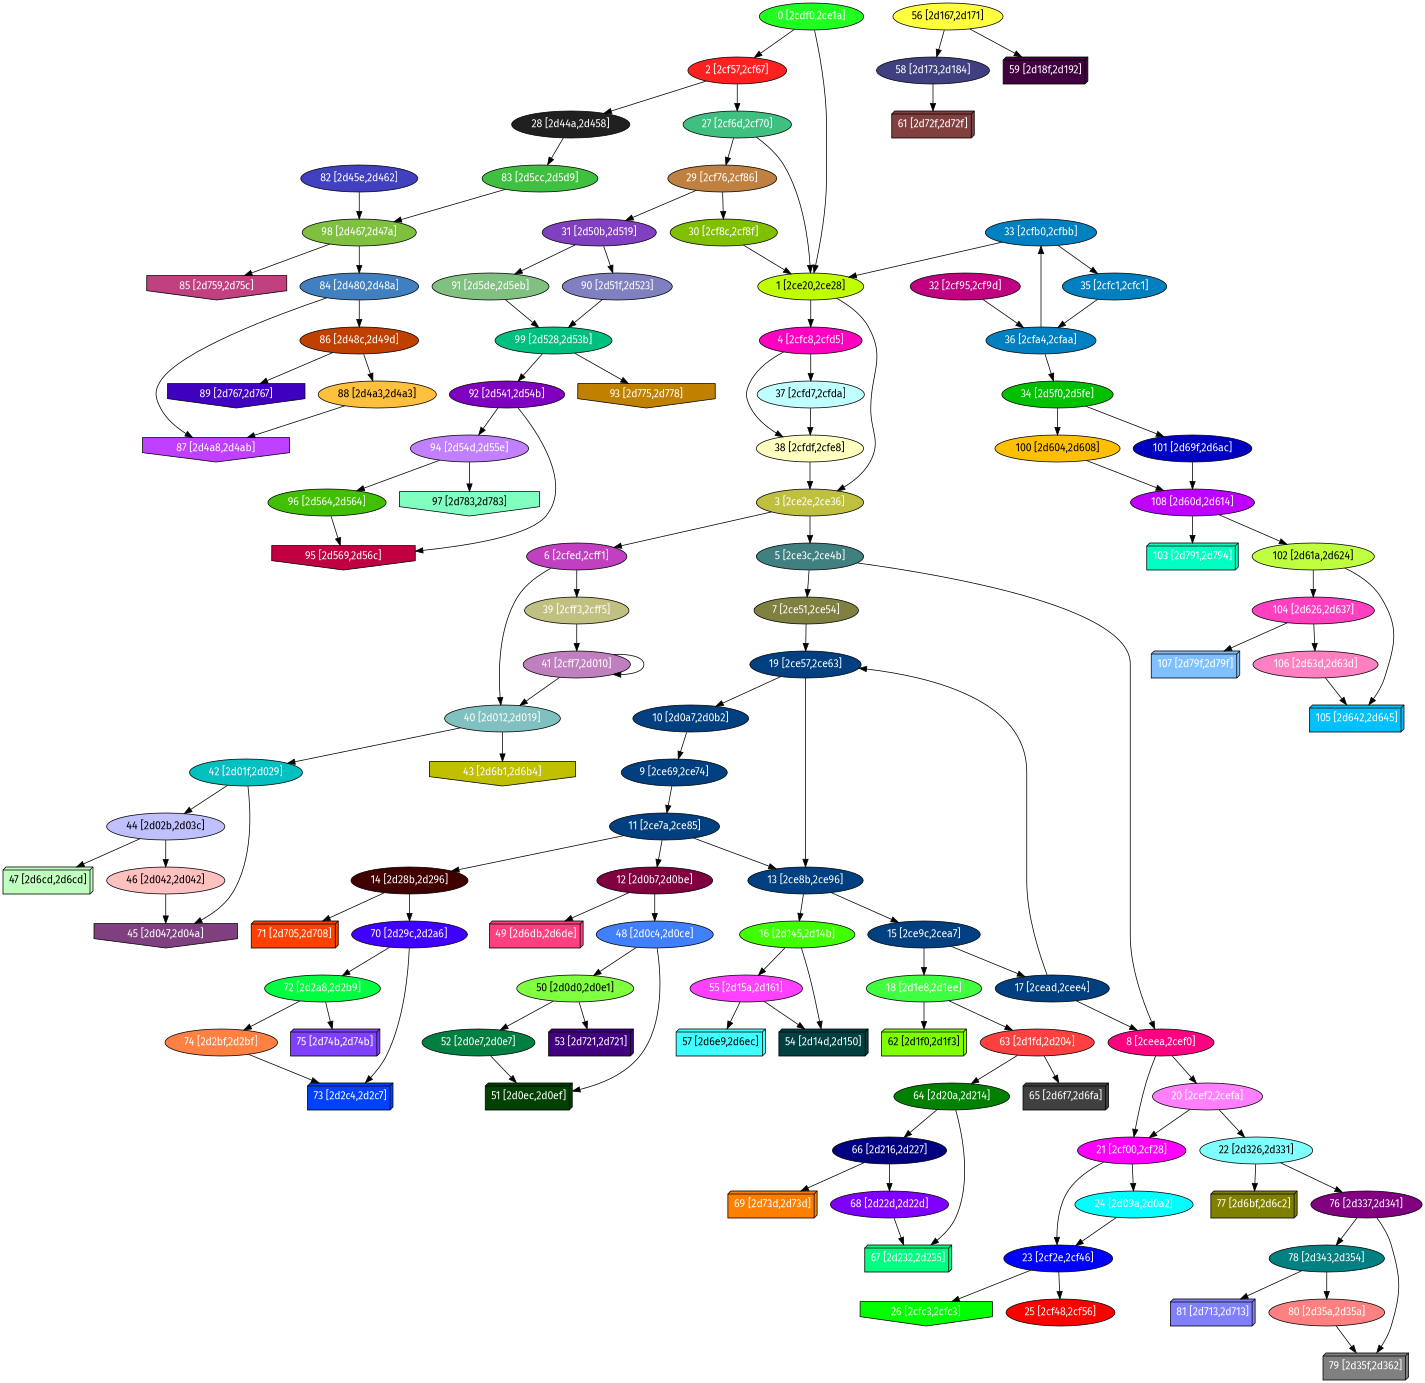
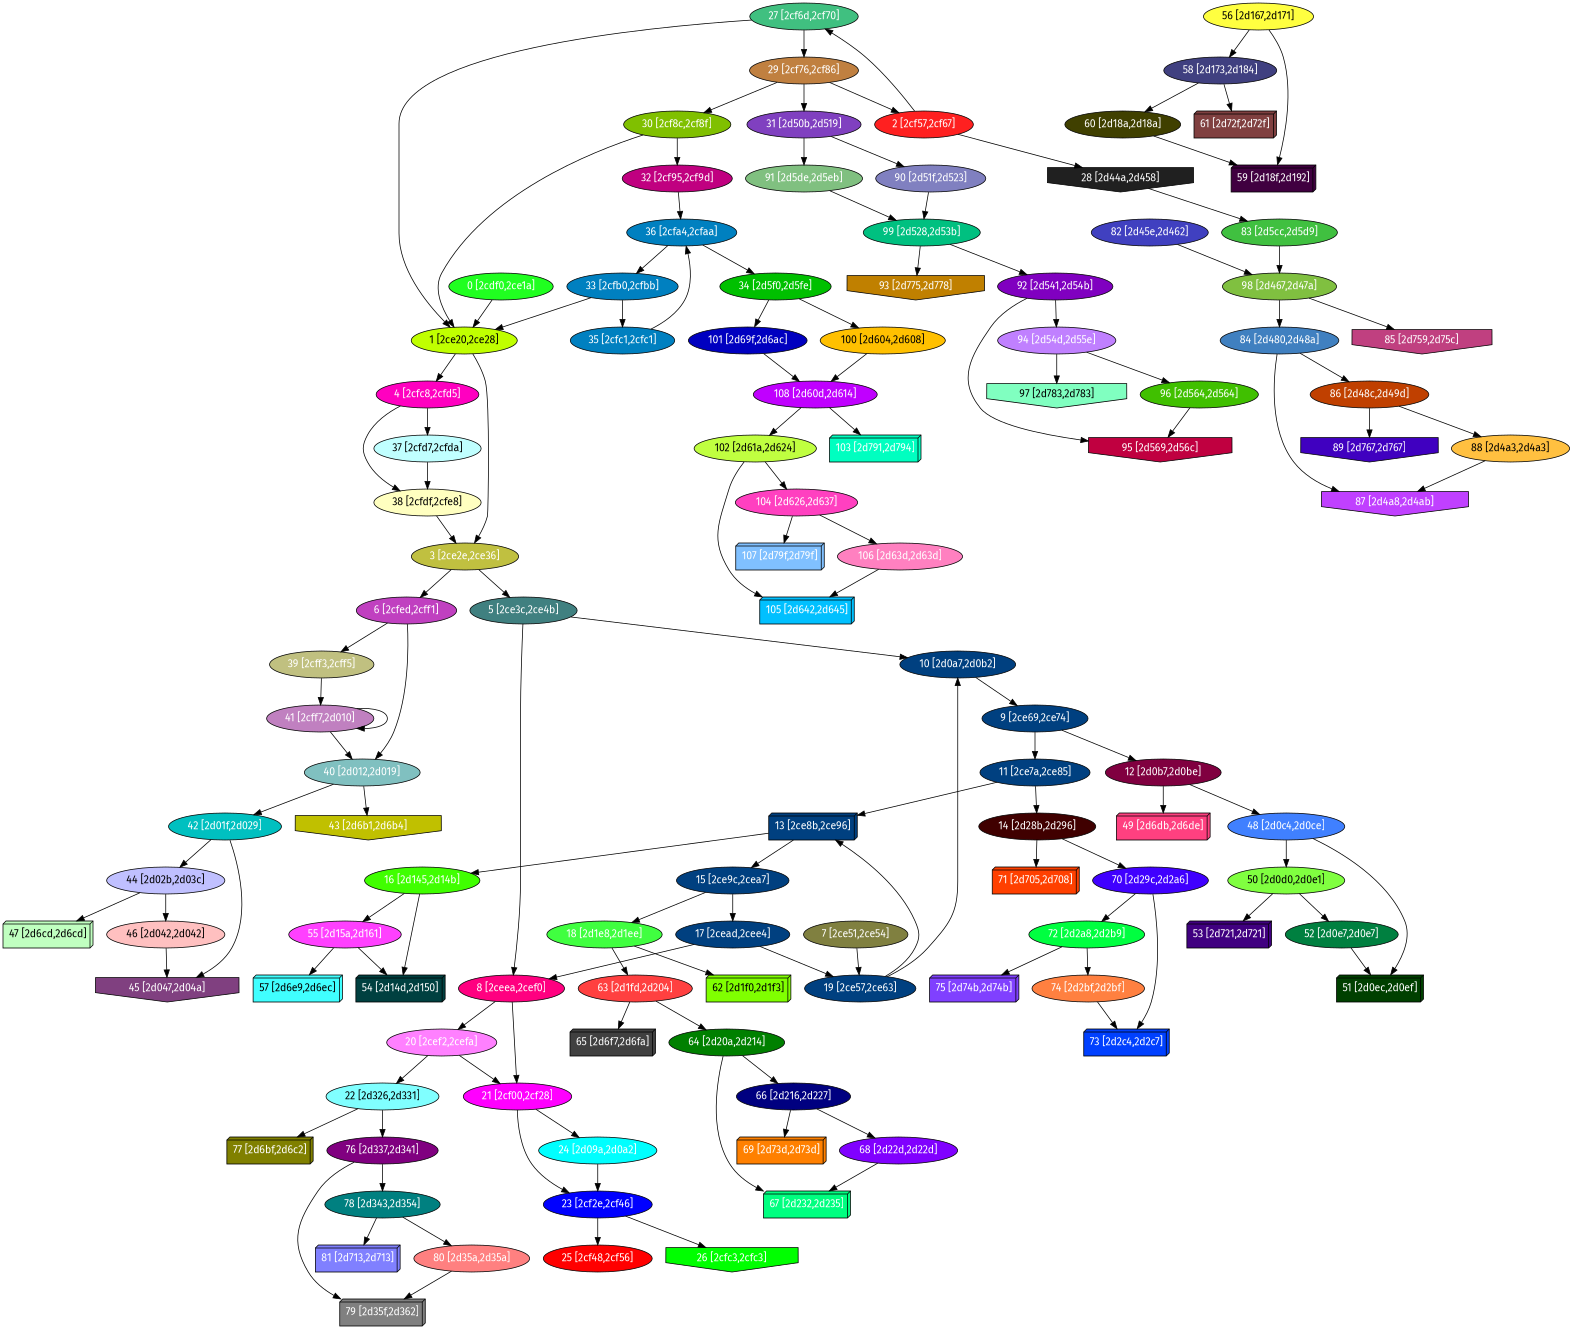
edge "0 [2cdf0,2ce1a]" -> "2 [2cf57,2cf67]": now "29 [2cf76,2cf86]" -> "2 [2cf57,2cf67]"
node "28 [2d44a,2d458]": shape ellipse -> invhouse
node "60 [2d18a,2d18a]": added
edge "30 [2cf8c,2cf8f]" -> "32 [2cf95,2cf9d]": added
edge "5 [2ce3c,2ce4b]" -> "7 [2ce51,2ce54]": now "5 [2ce3c,2ce4b]" -> "10 [2d0a7,2d0b2]"
edge "11 [2ce7a,2ce85]" -> "12 [2d0b7,2d0be]": now "9 [2ce69,2ce74]" -> "12 [2d0b7,2d0be]"
node "13 [2ce8b,2ce96]": shape ellipse -> box3d
